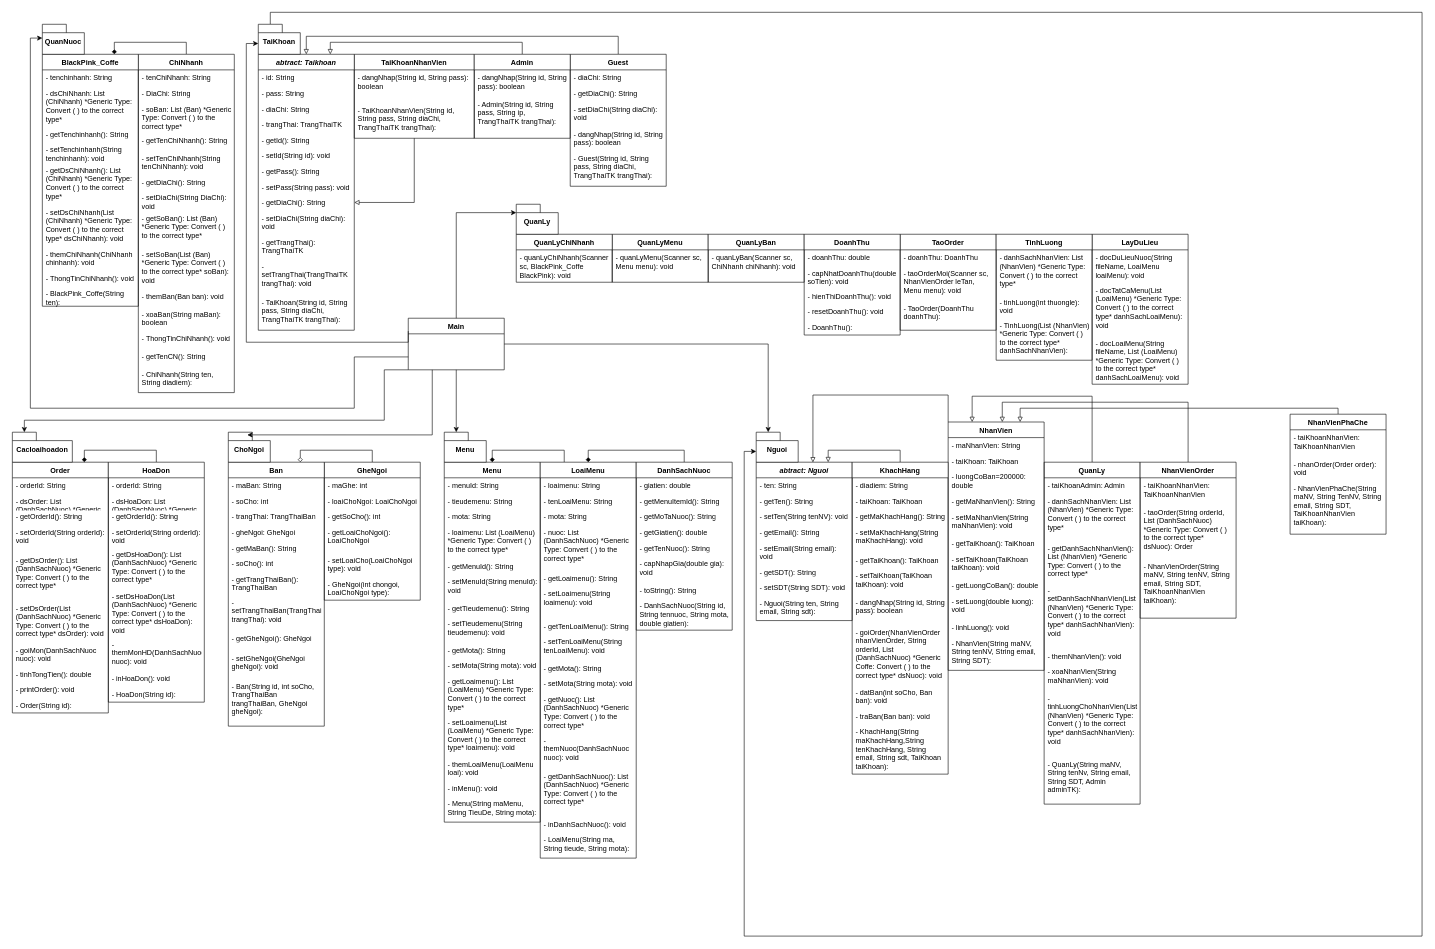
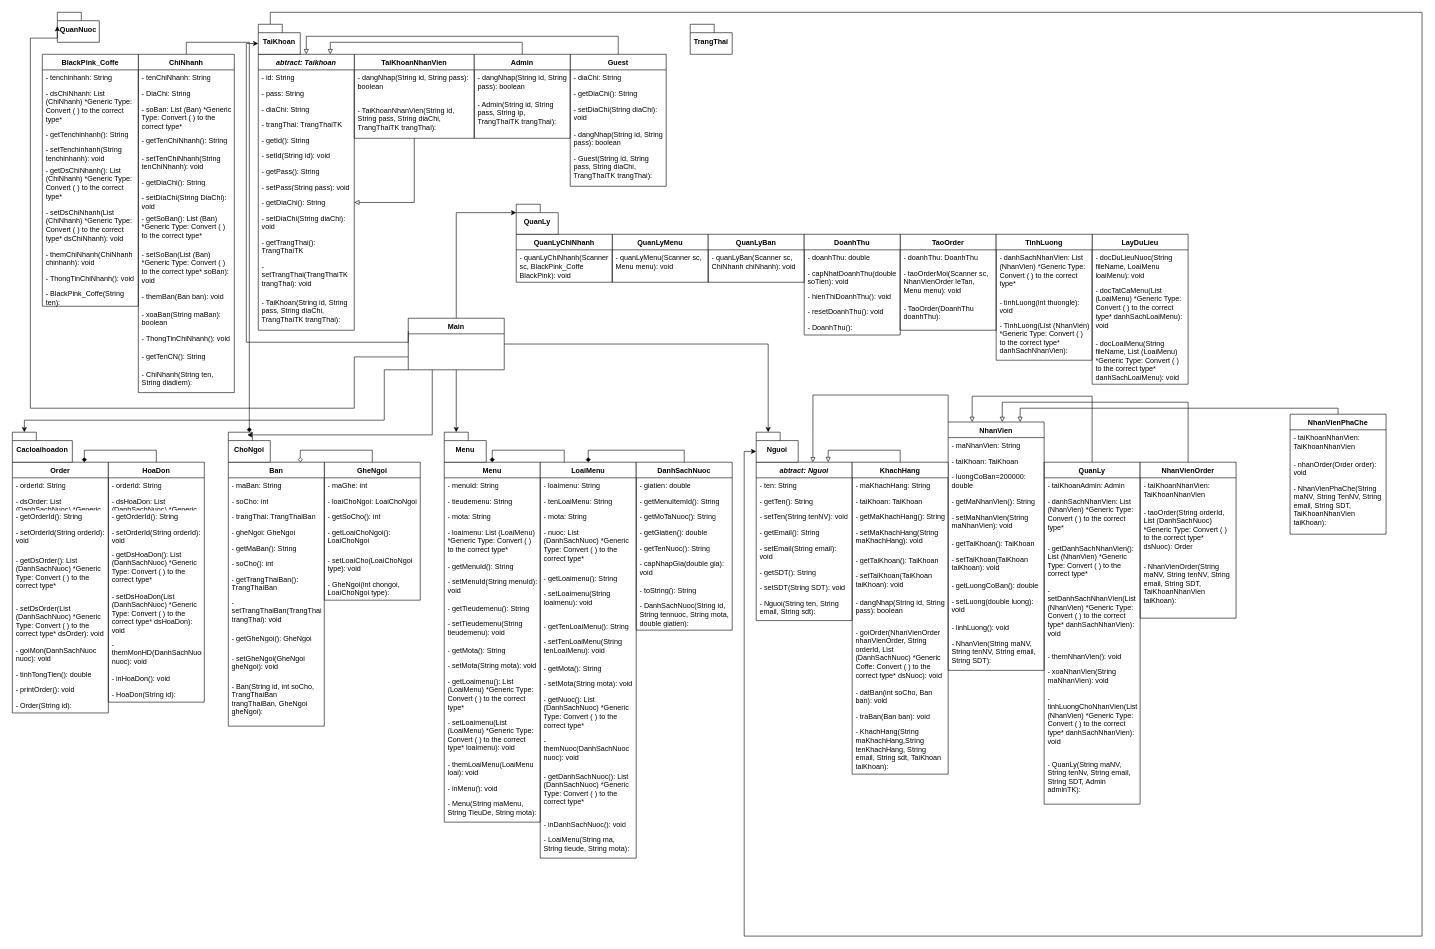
node "QuanNuoc": moved (63, 39) -> (78, 27)
node "TrangThai": added
edge "ChiNhanh" -> "BlackPink_Coffe": now "ChiNhanh" -> "ChoNgoi"
node "- diadiem: String": label "- diadiem: String" -> "- maKhachHang: String"
